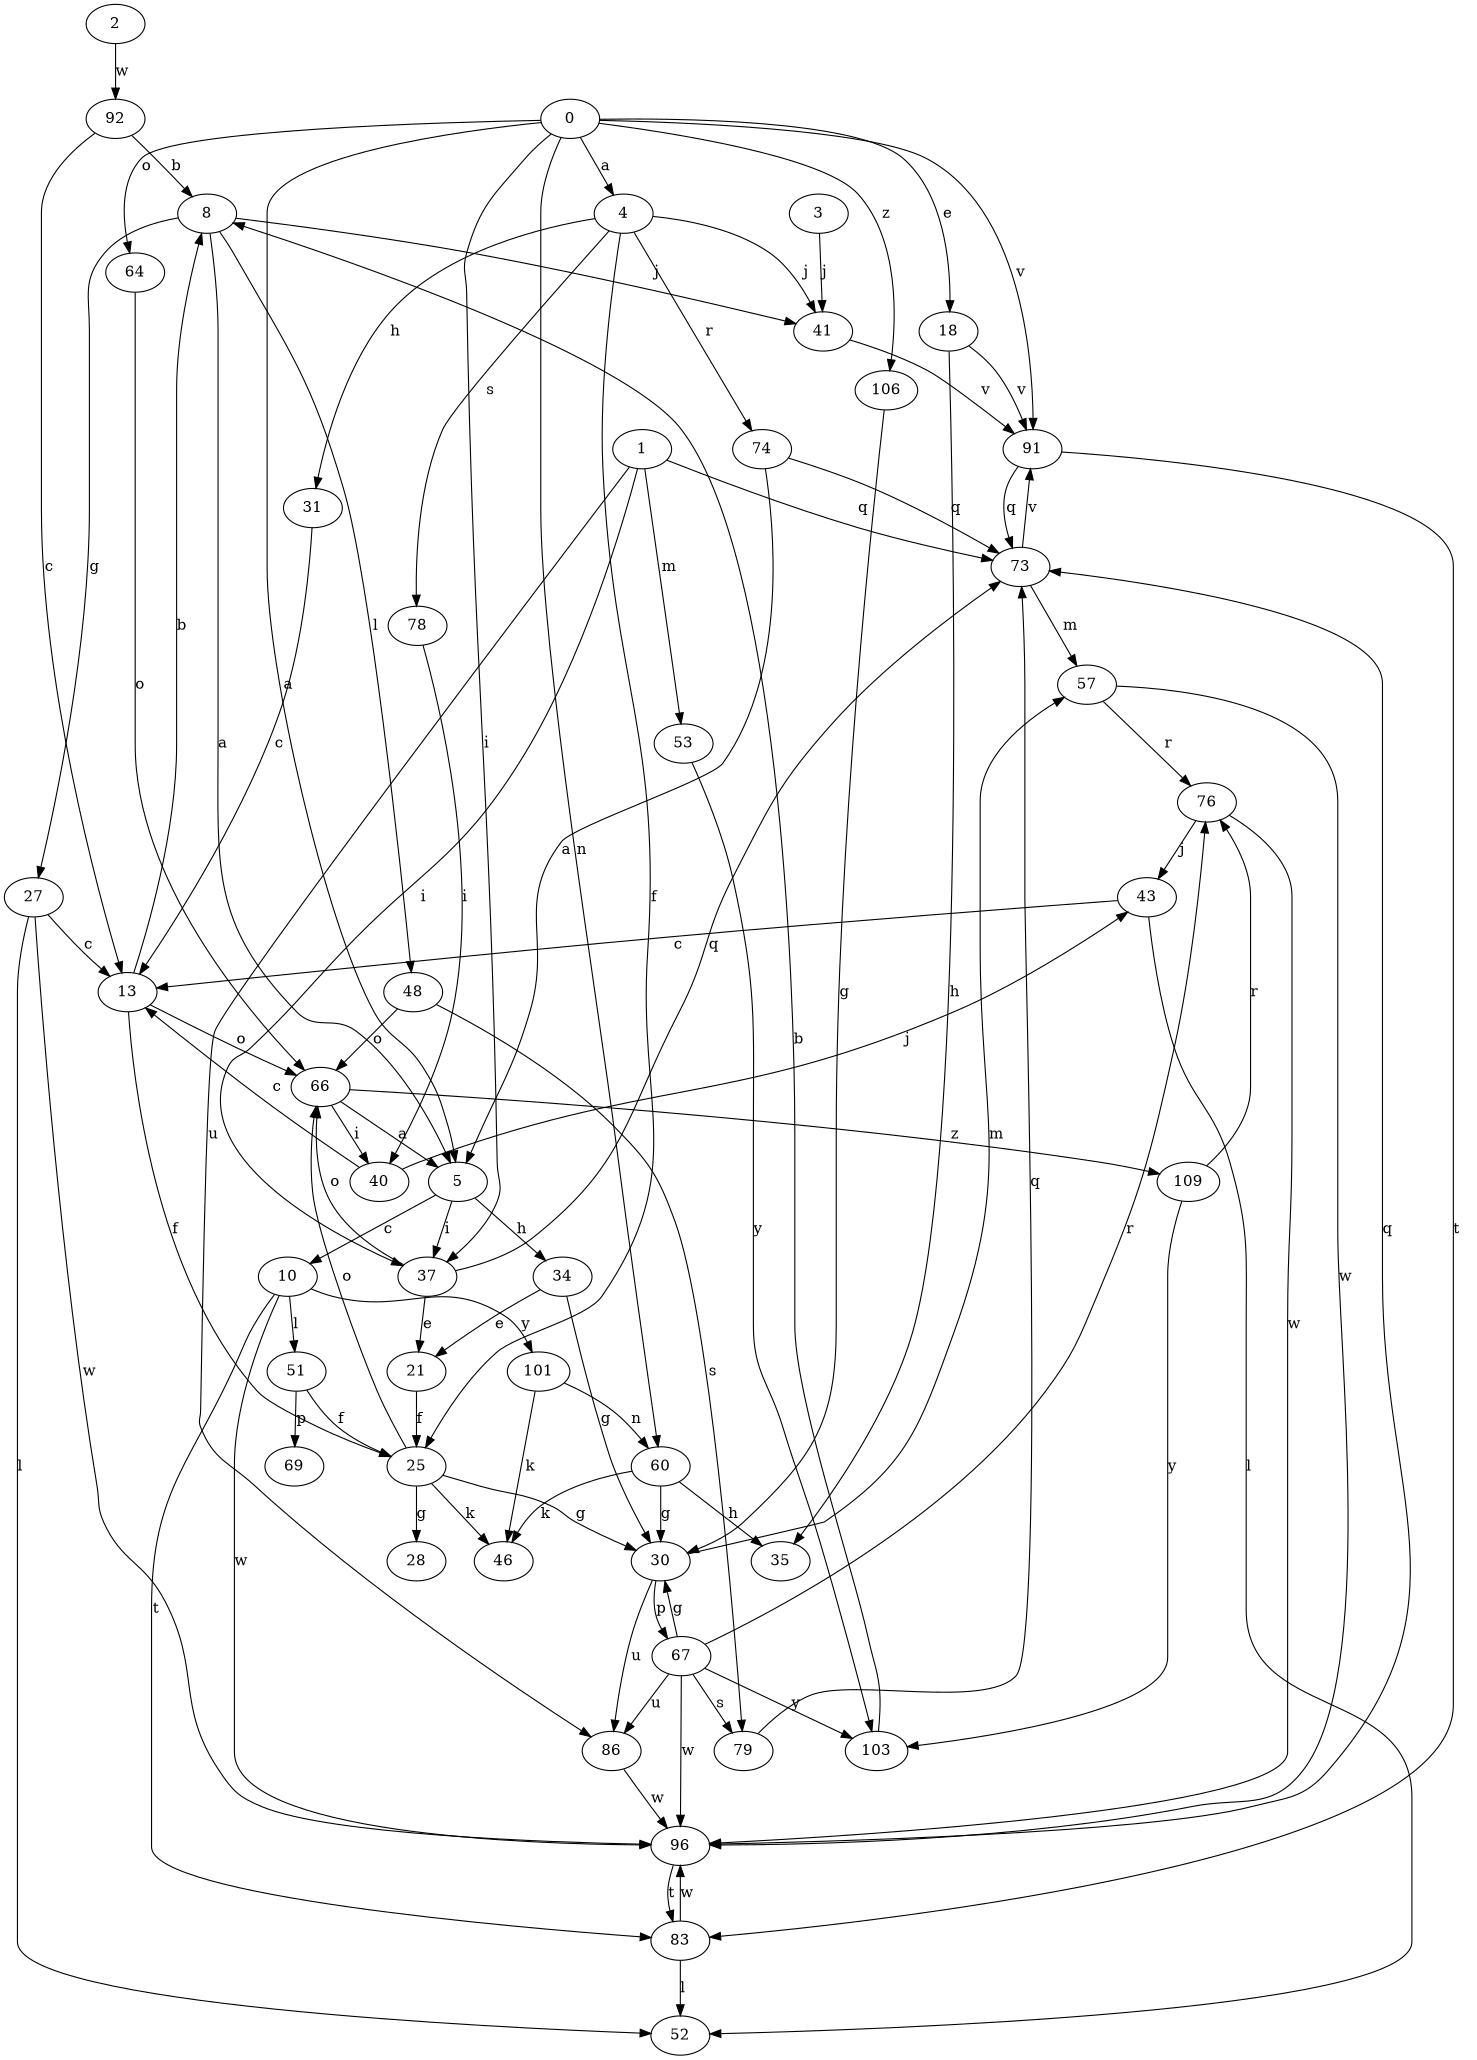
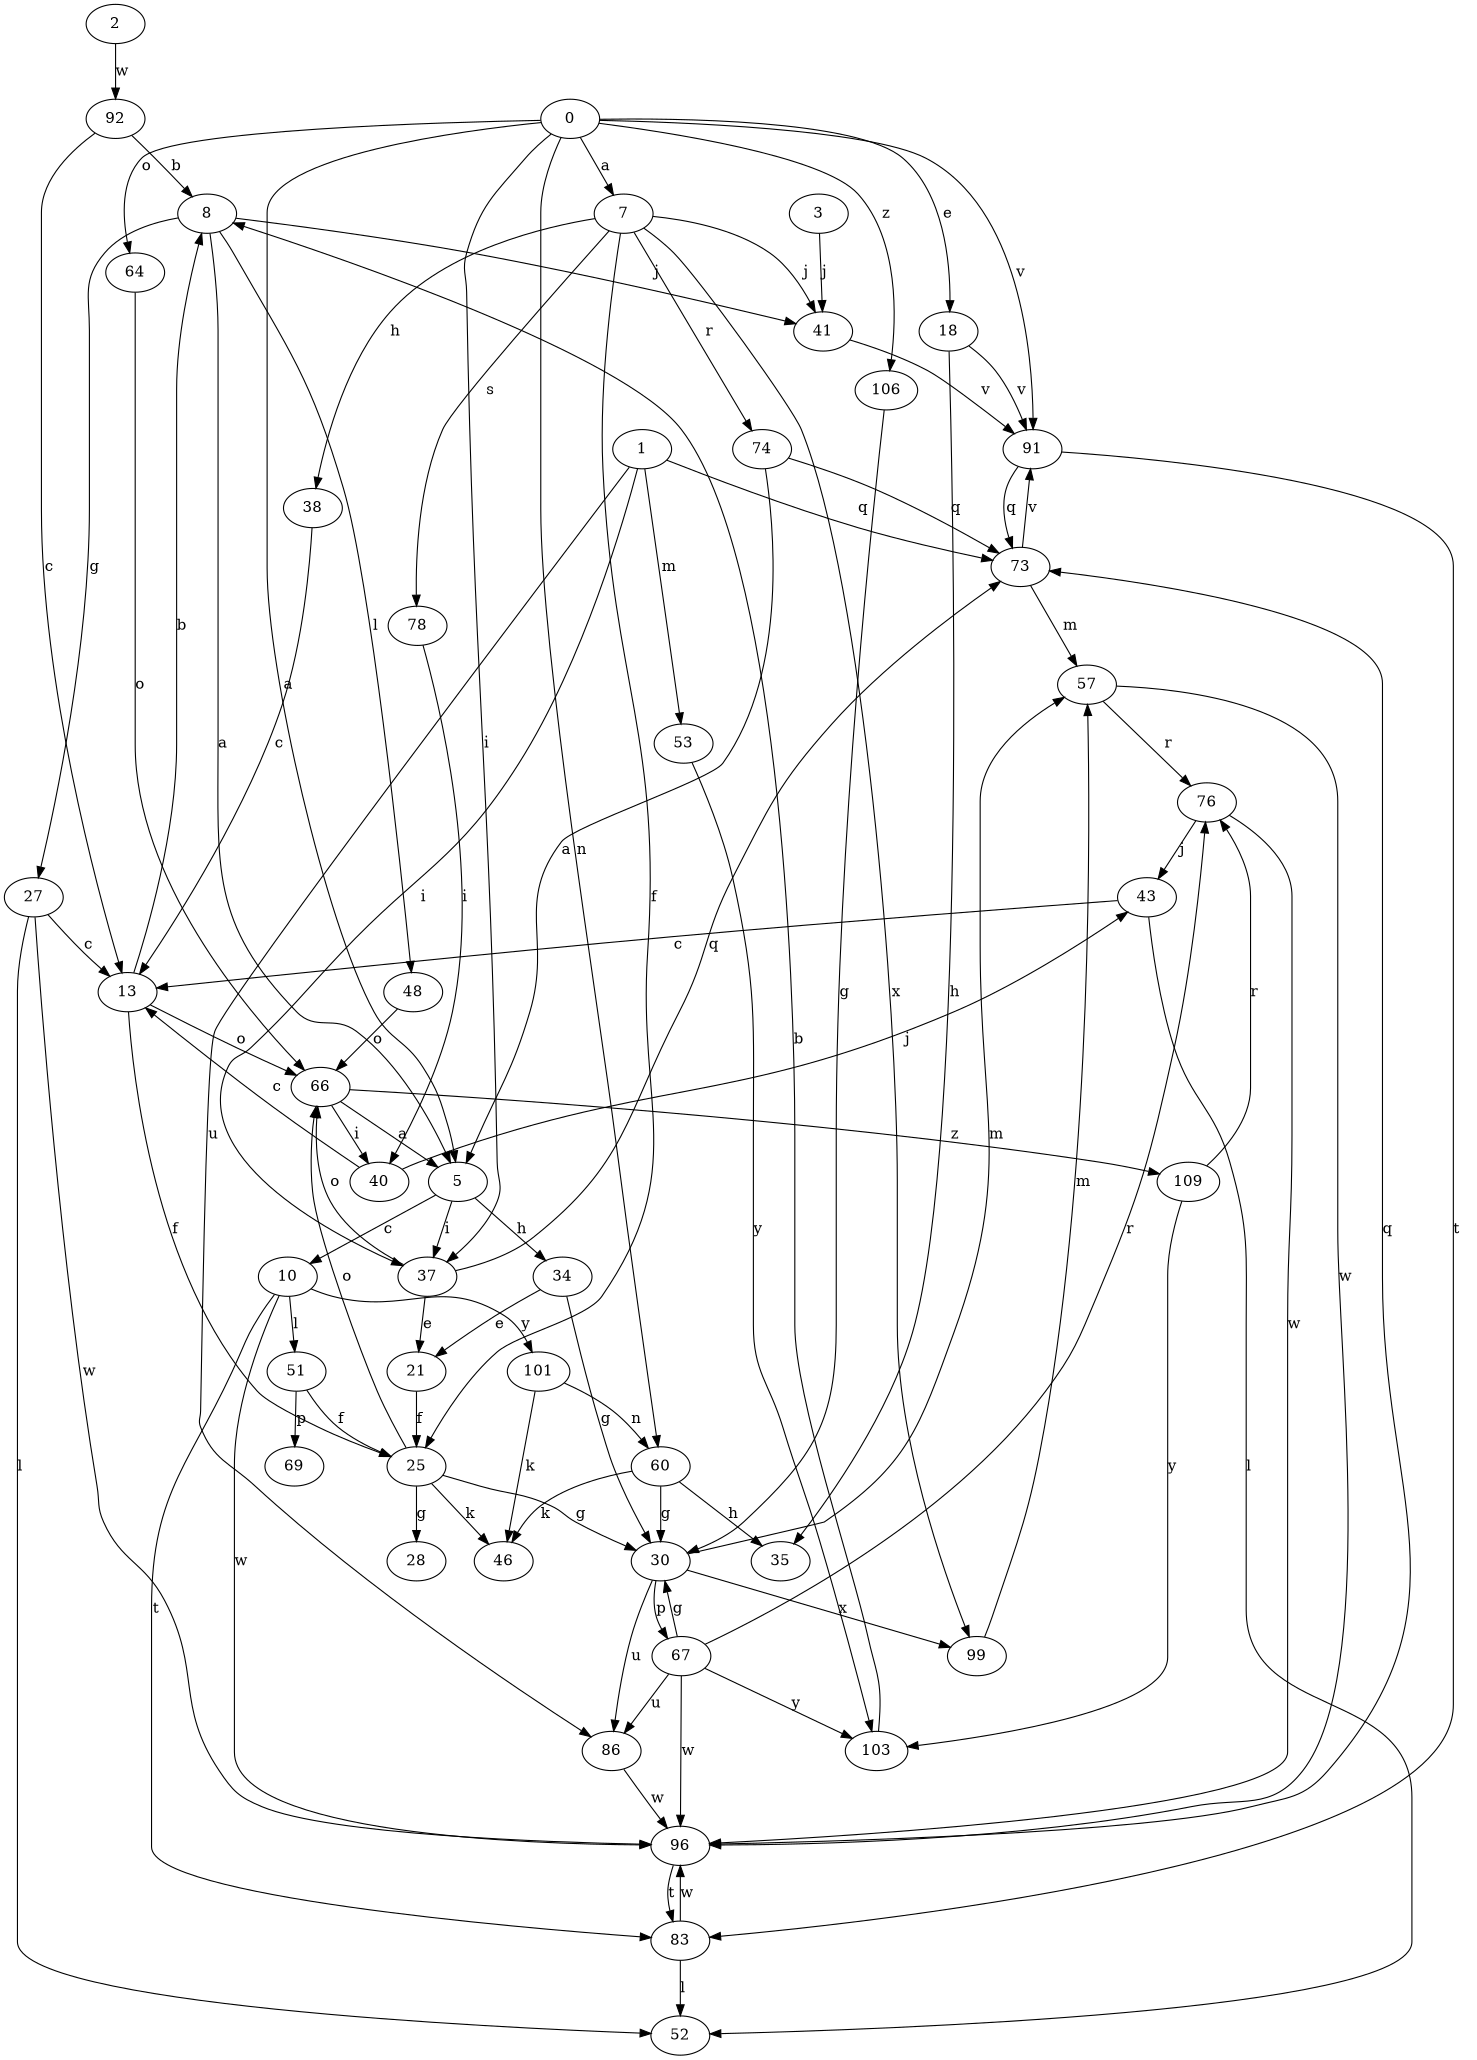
node "4": label "4" -> "7"
node "31": label "31" -> "38"
node "99": added
node "79": removed
